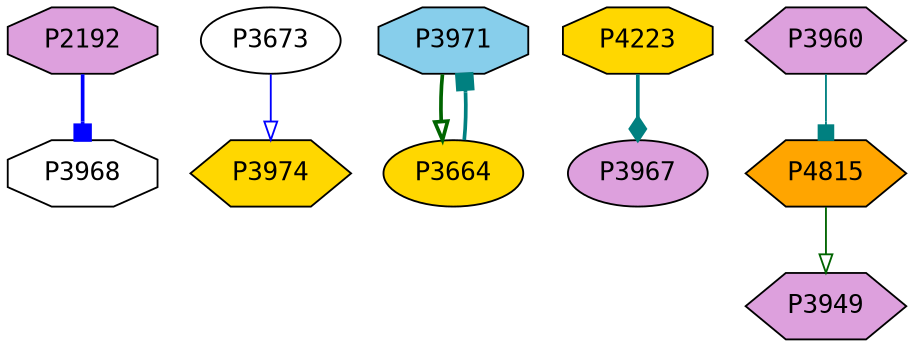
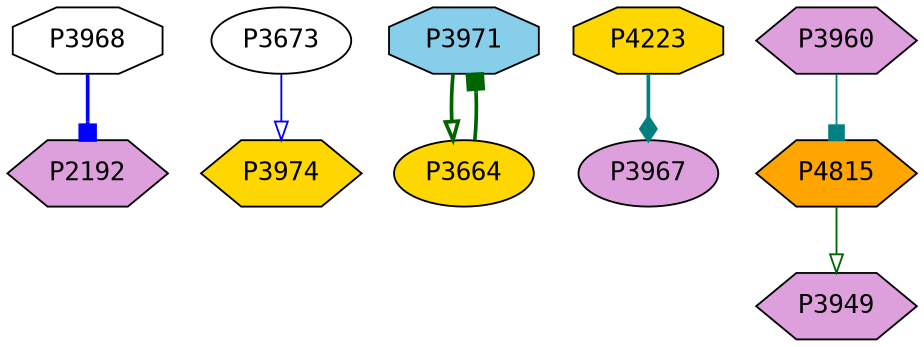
node "P2192": shape octagon -> hexagon
edge "P2192" -> "P3968": reversed
edge "P3664" -> "P3971": color teal -> darkgreen
